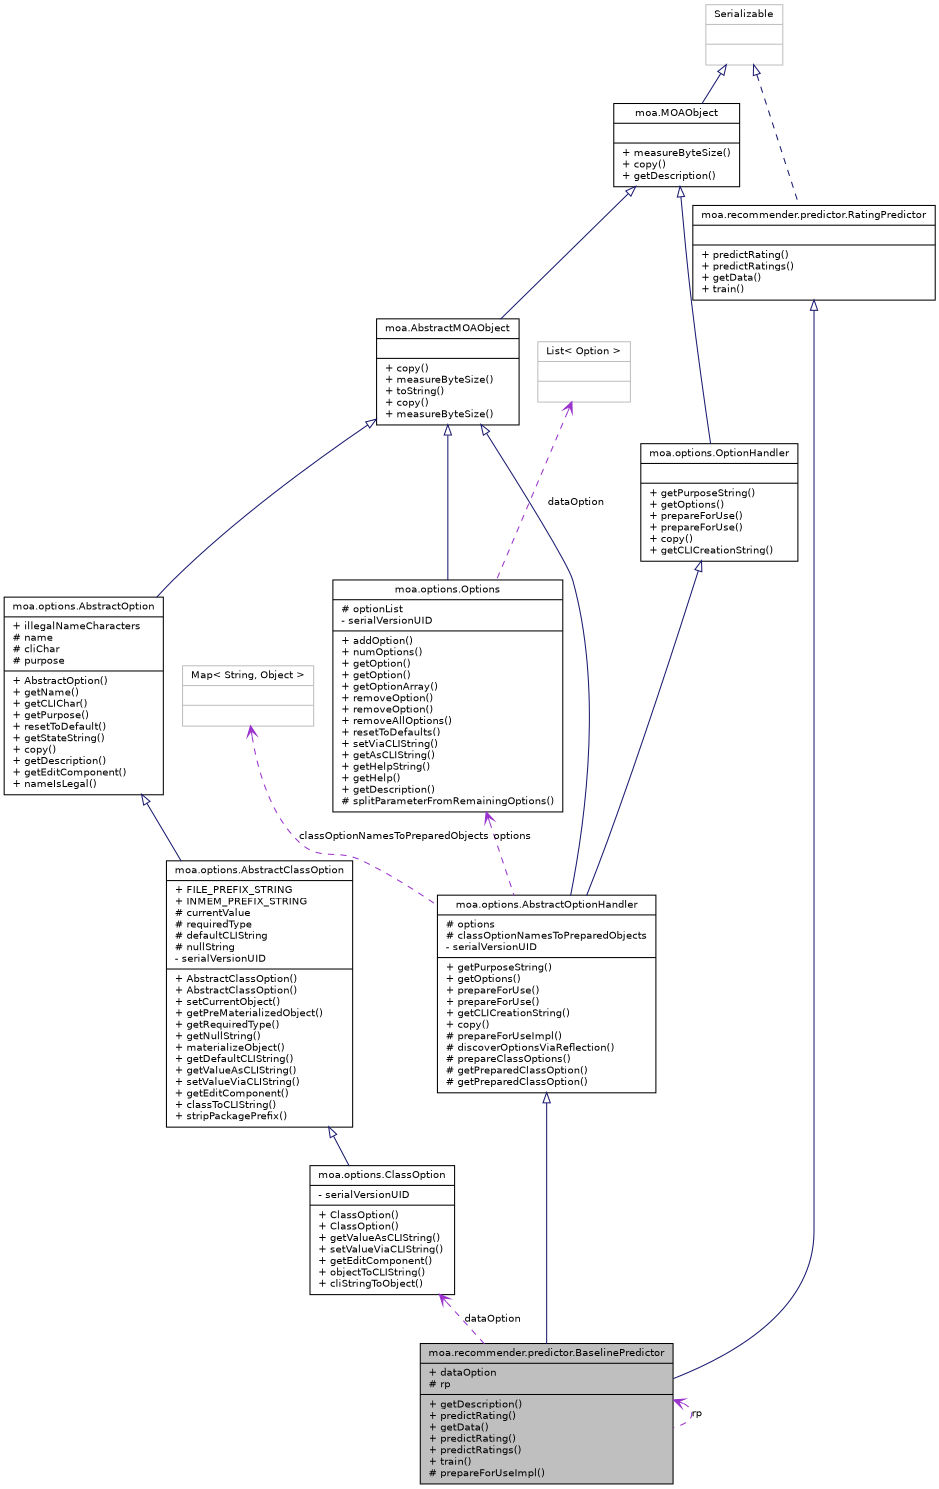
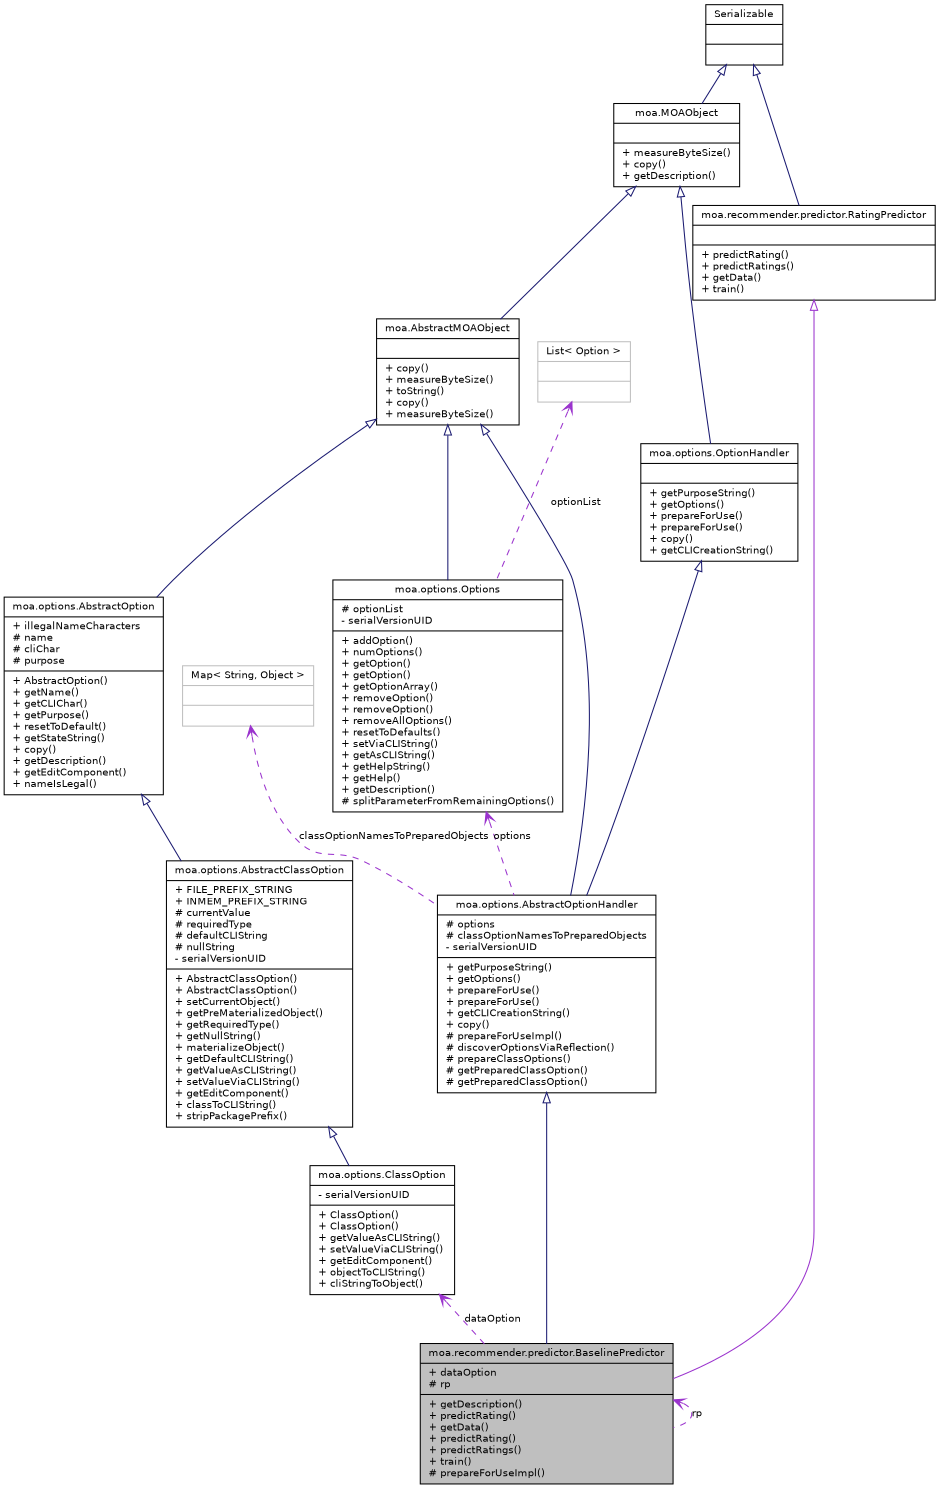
node "Serializable": color grey75 -> black
edge "moa.recommender.predictor.RatingPredictor" -> "Serializable": style dashed -> solid
edge "moa.options.Options" -> "List< Option >": label "dataOption" -> "optionList"
edge "moa.recommender.predictor.BaselinePredictor" -> "moa.recommender.predictor.RatingPredictor": color midnightblue -> darkorchid3
